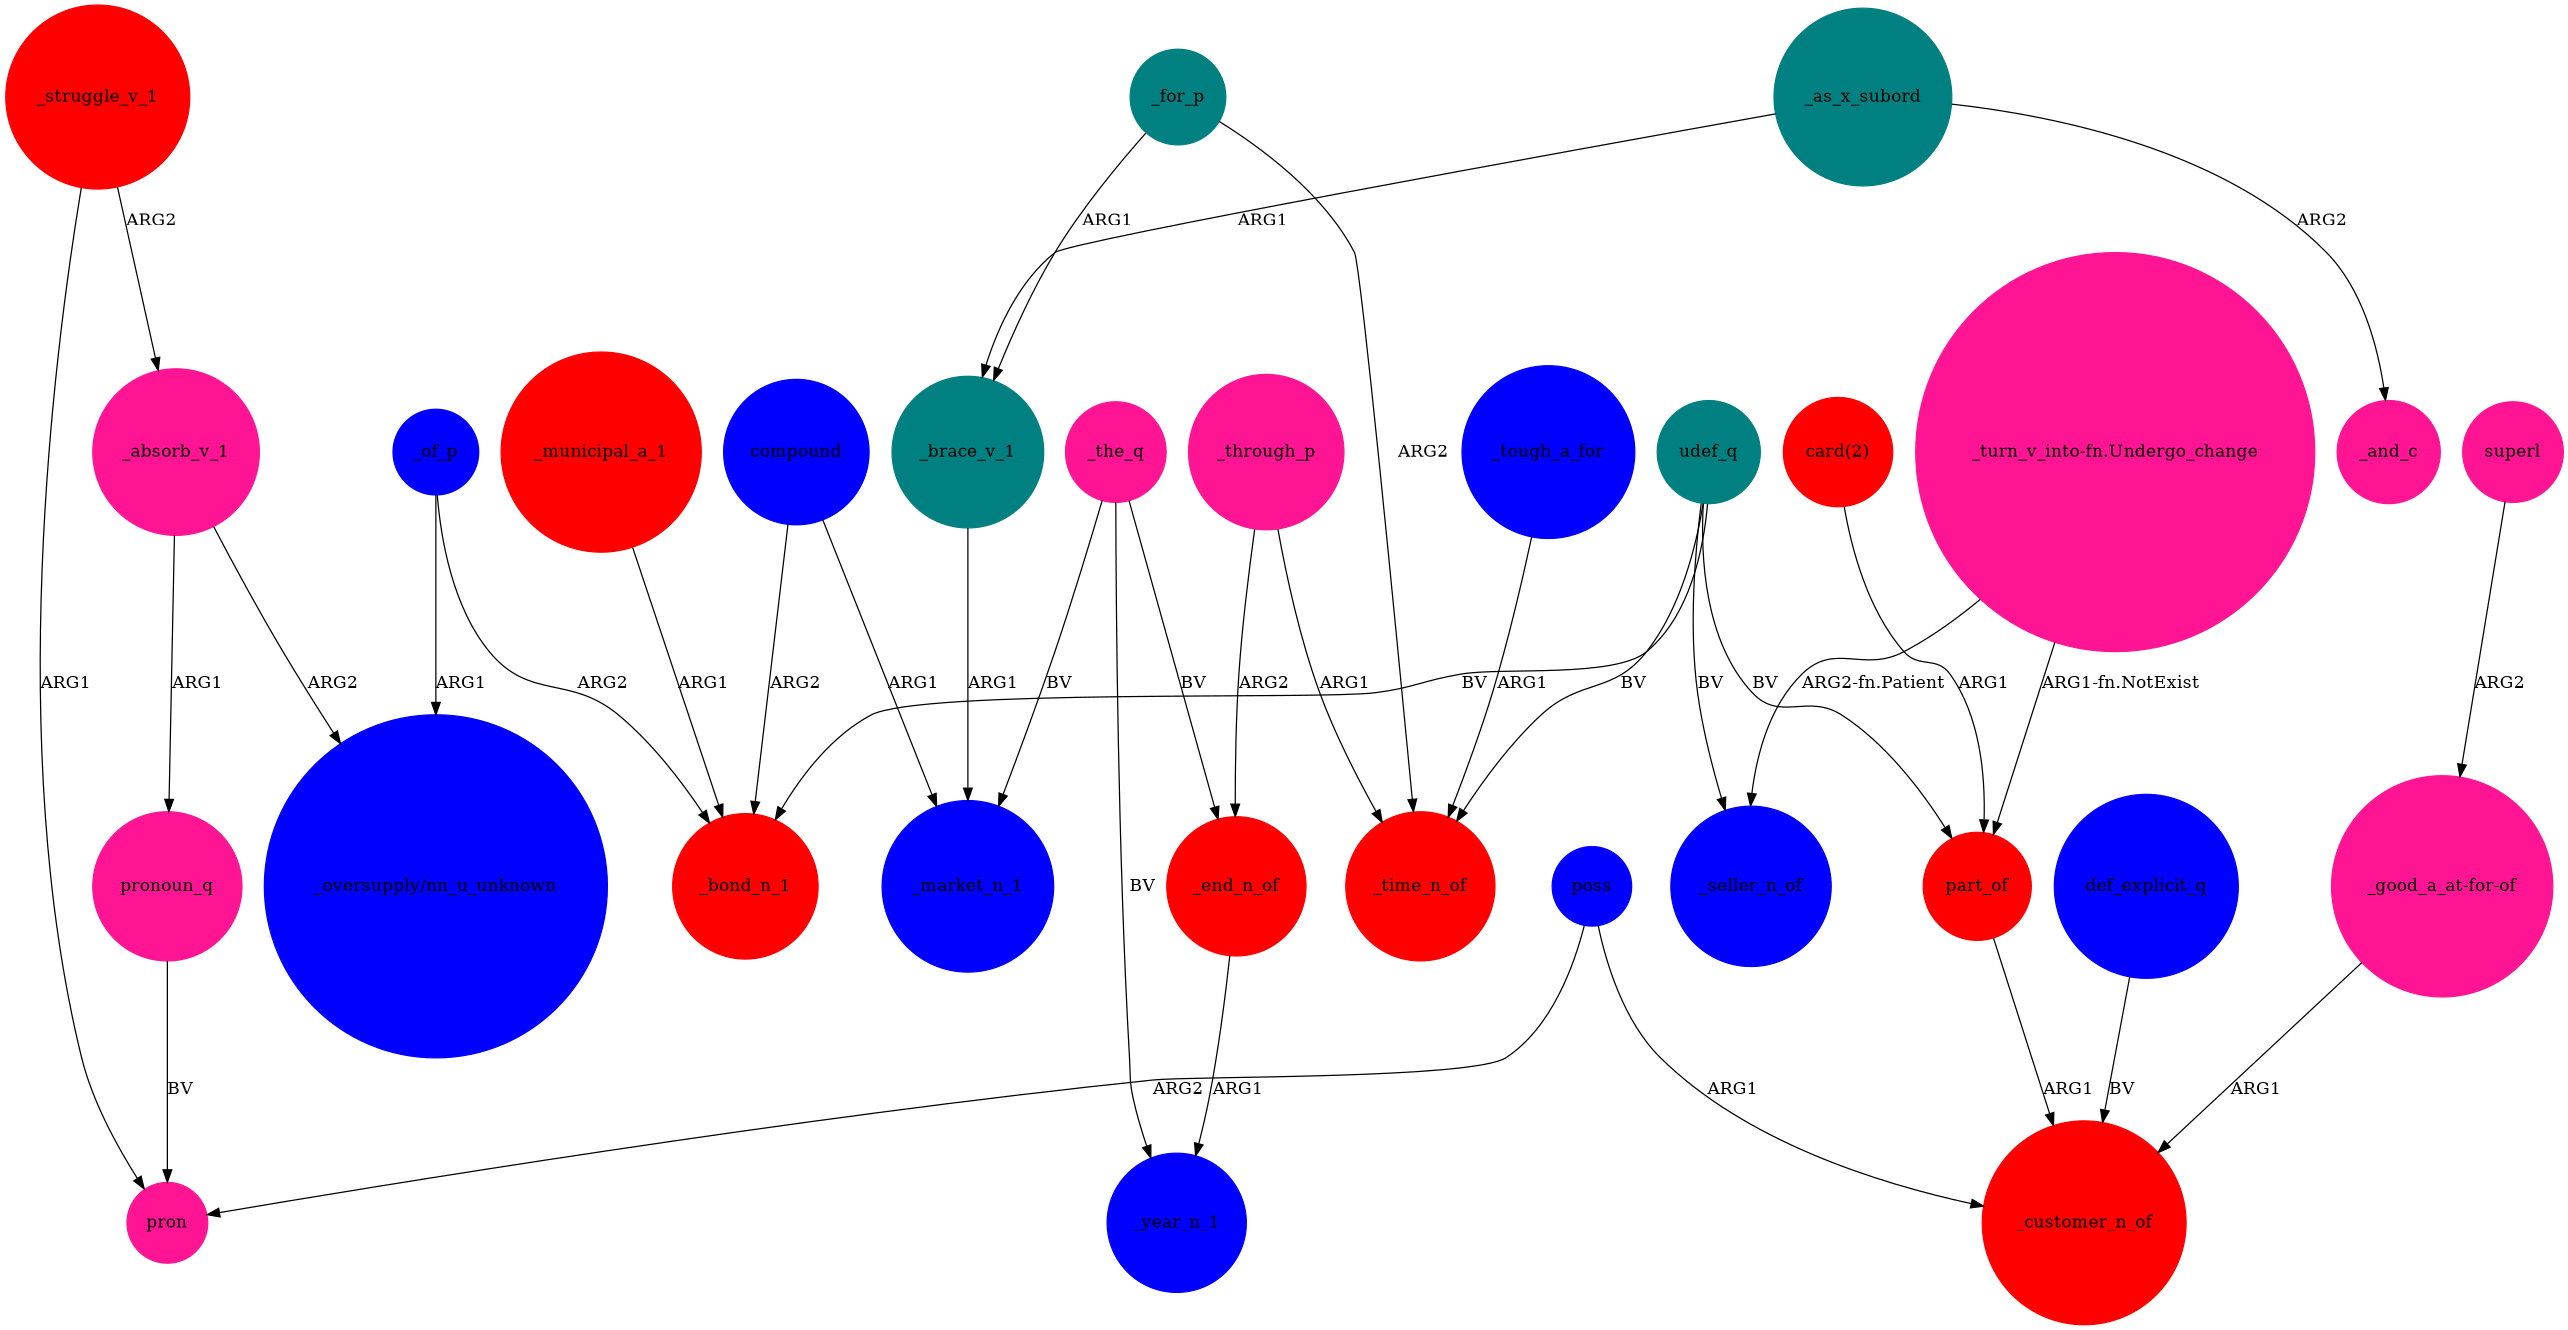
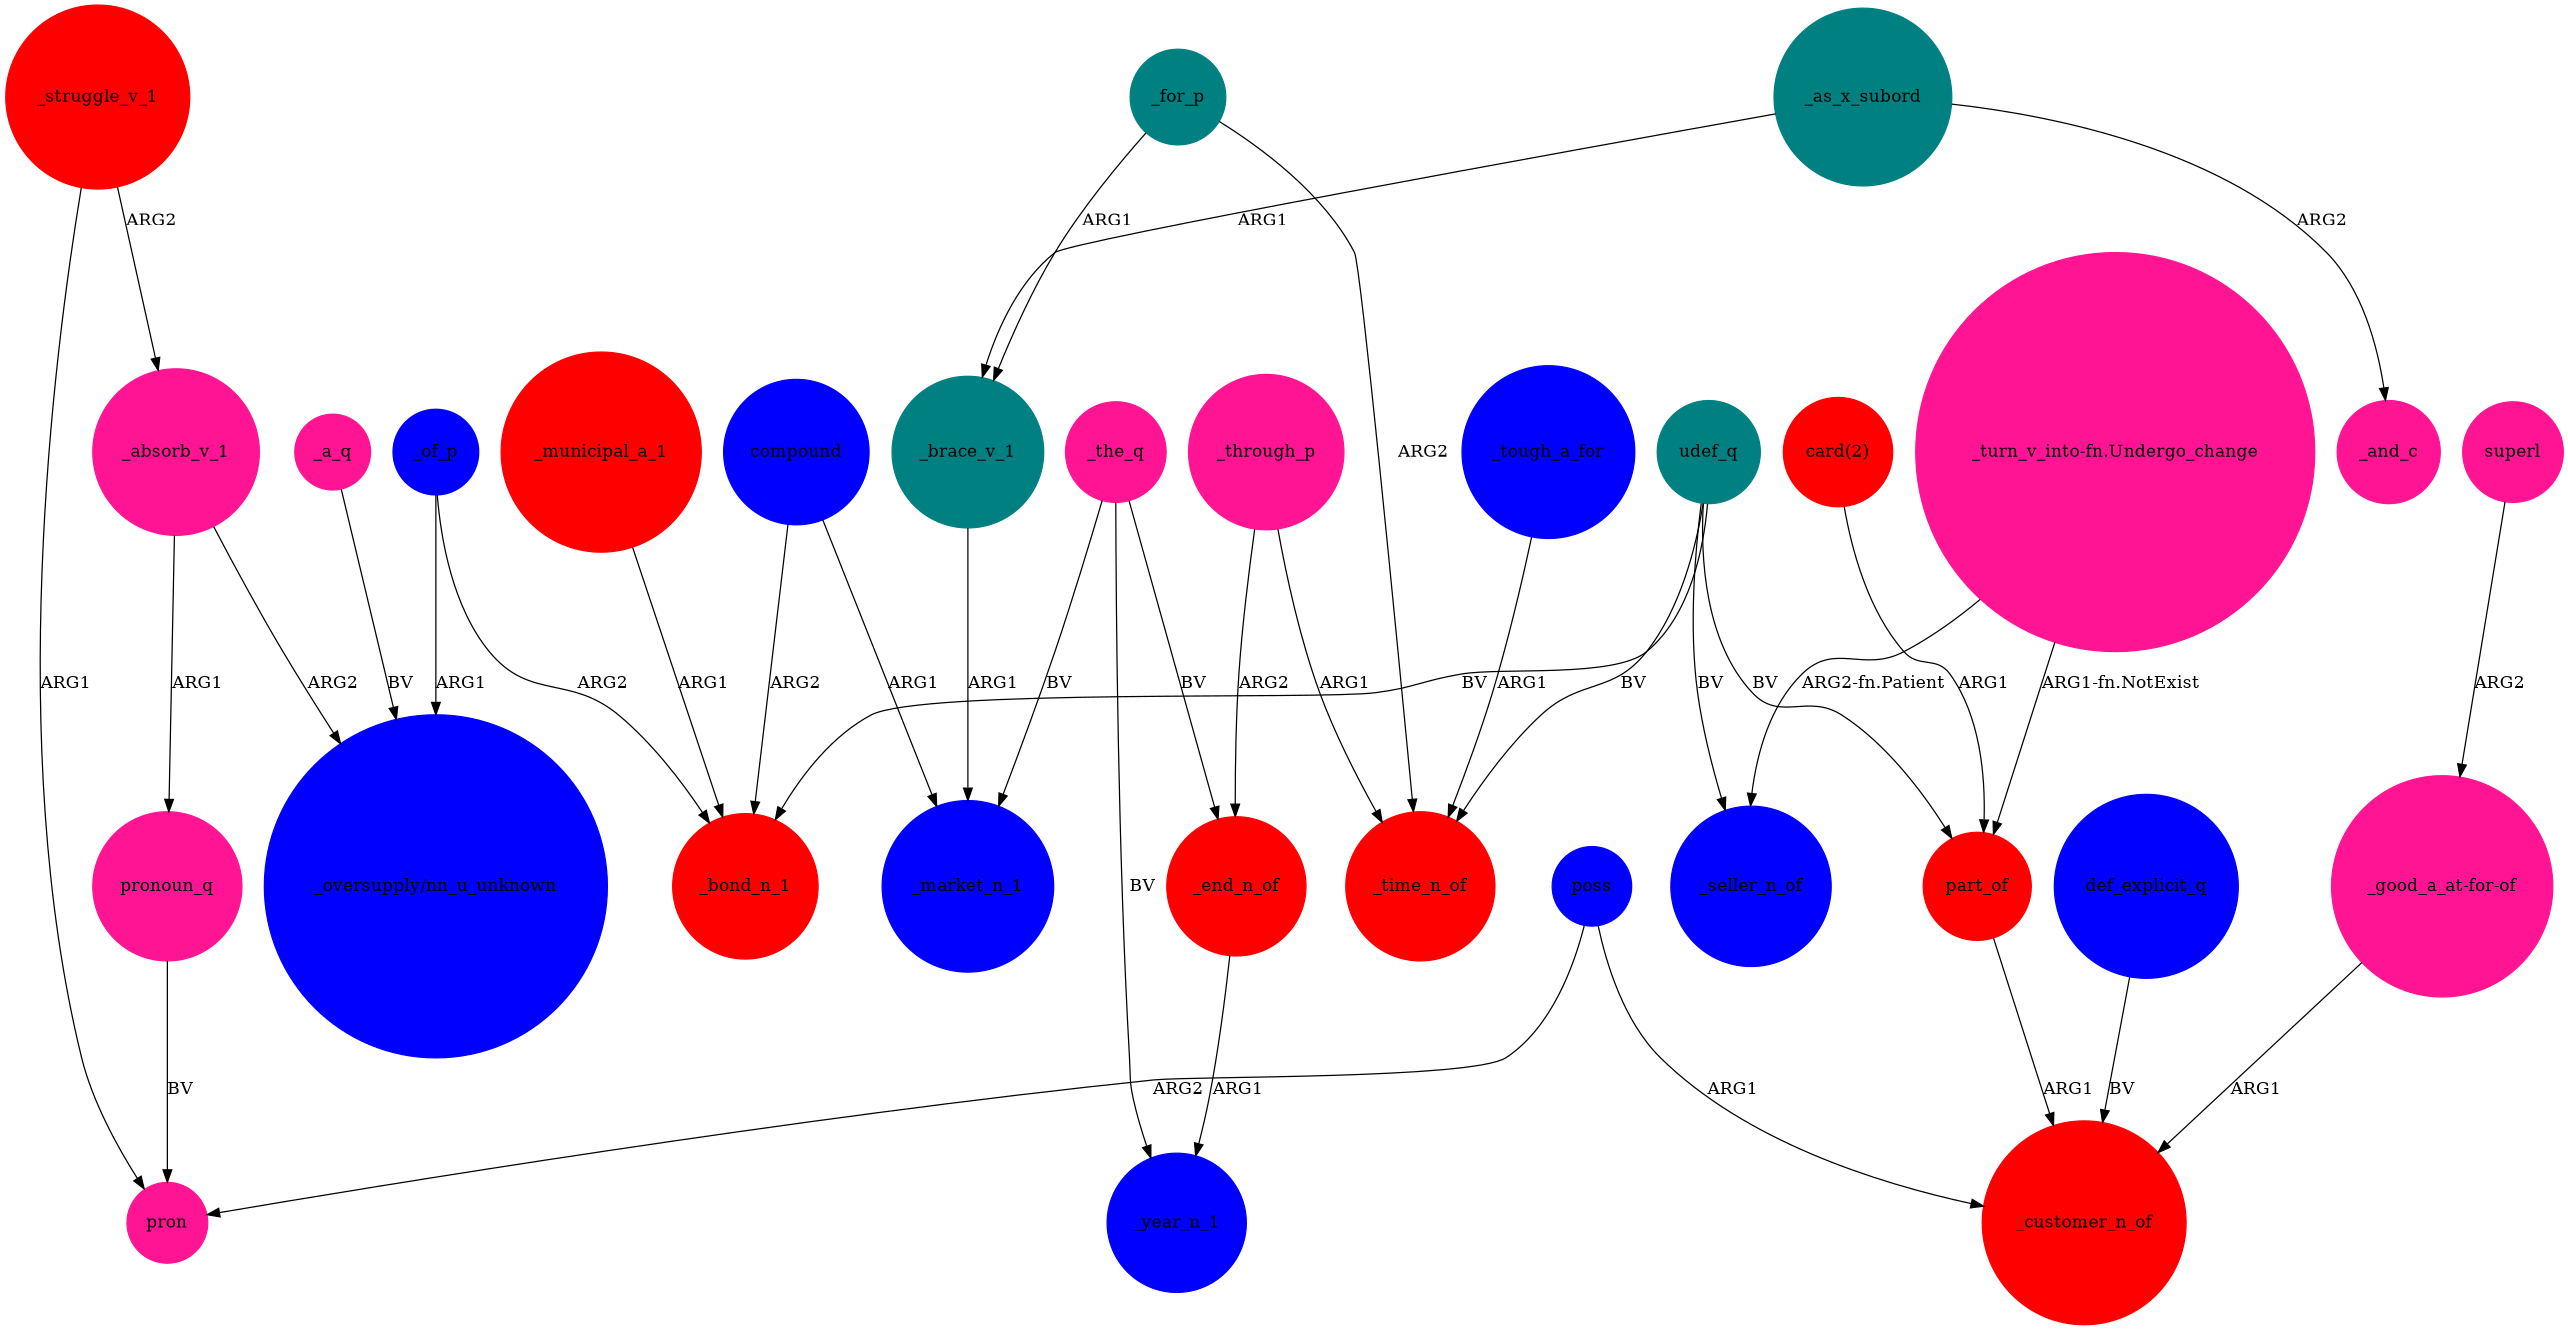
node "_a_q": added
